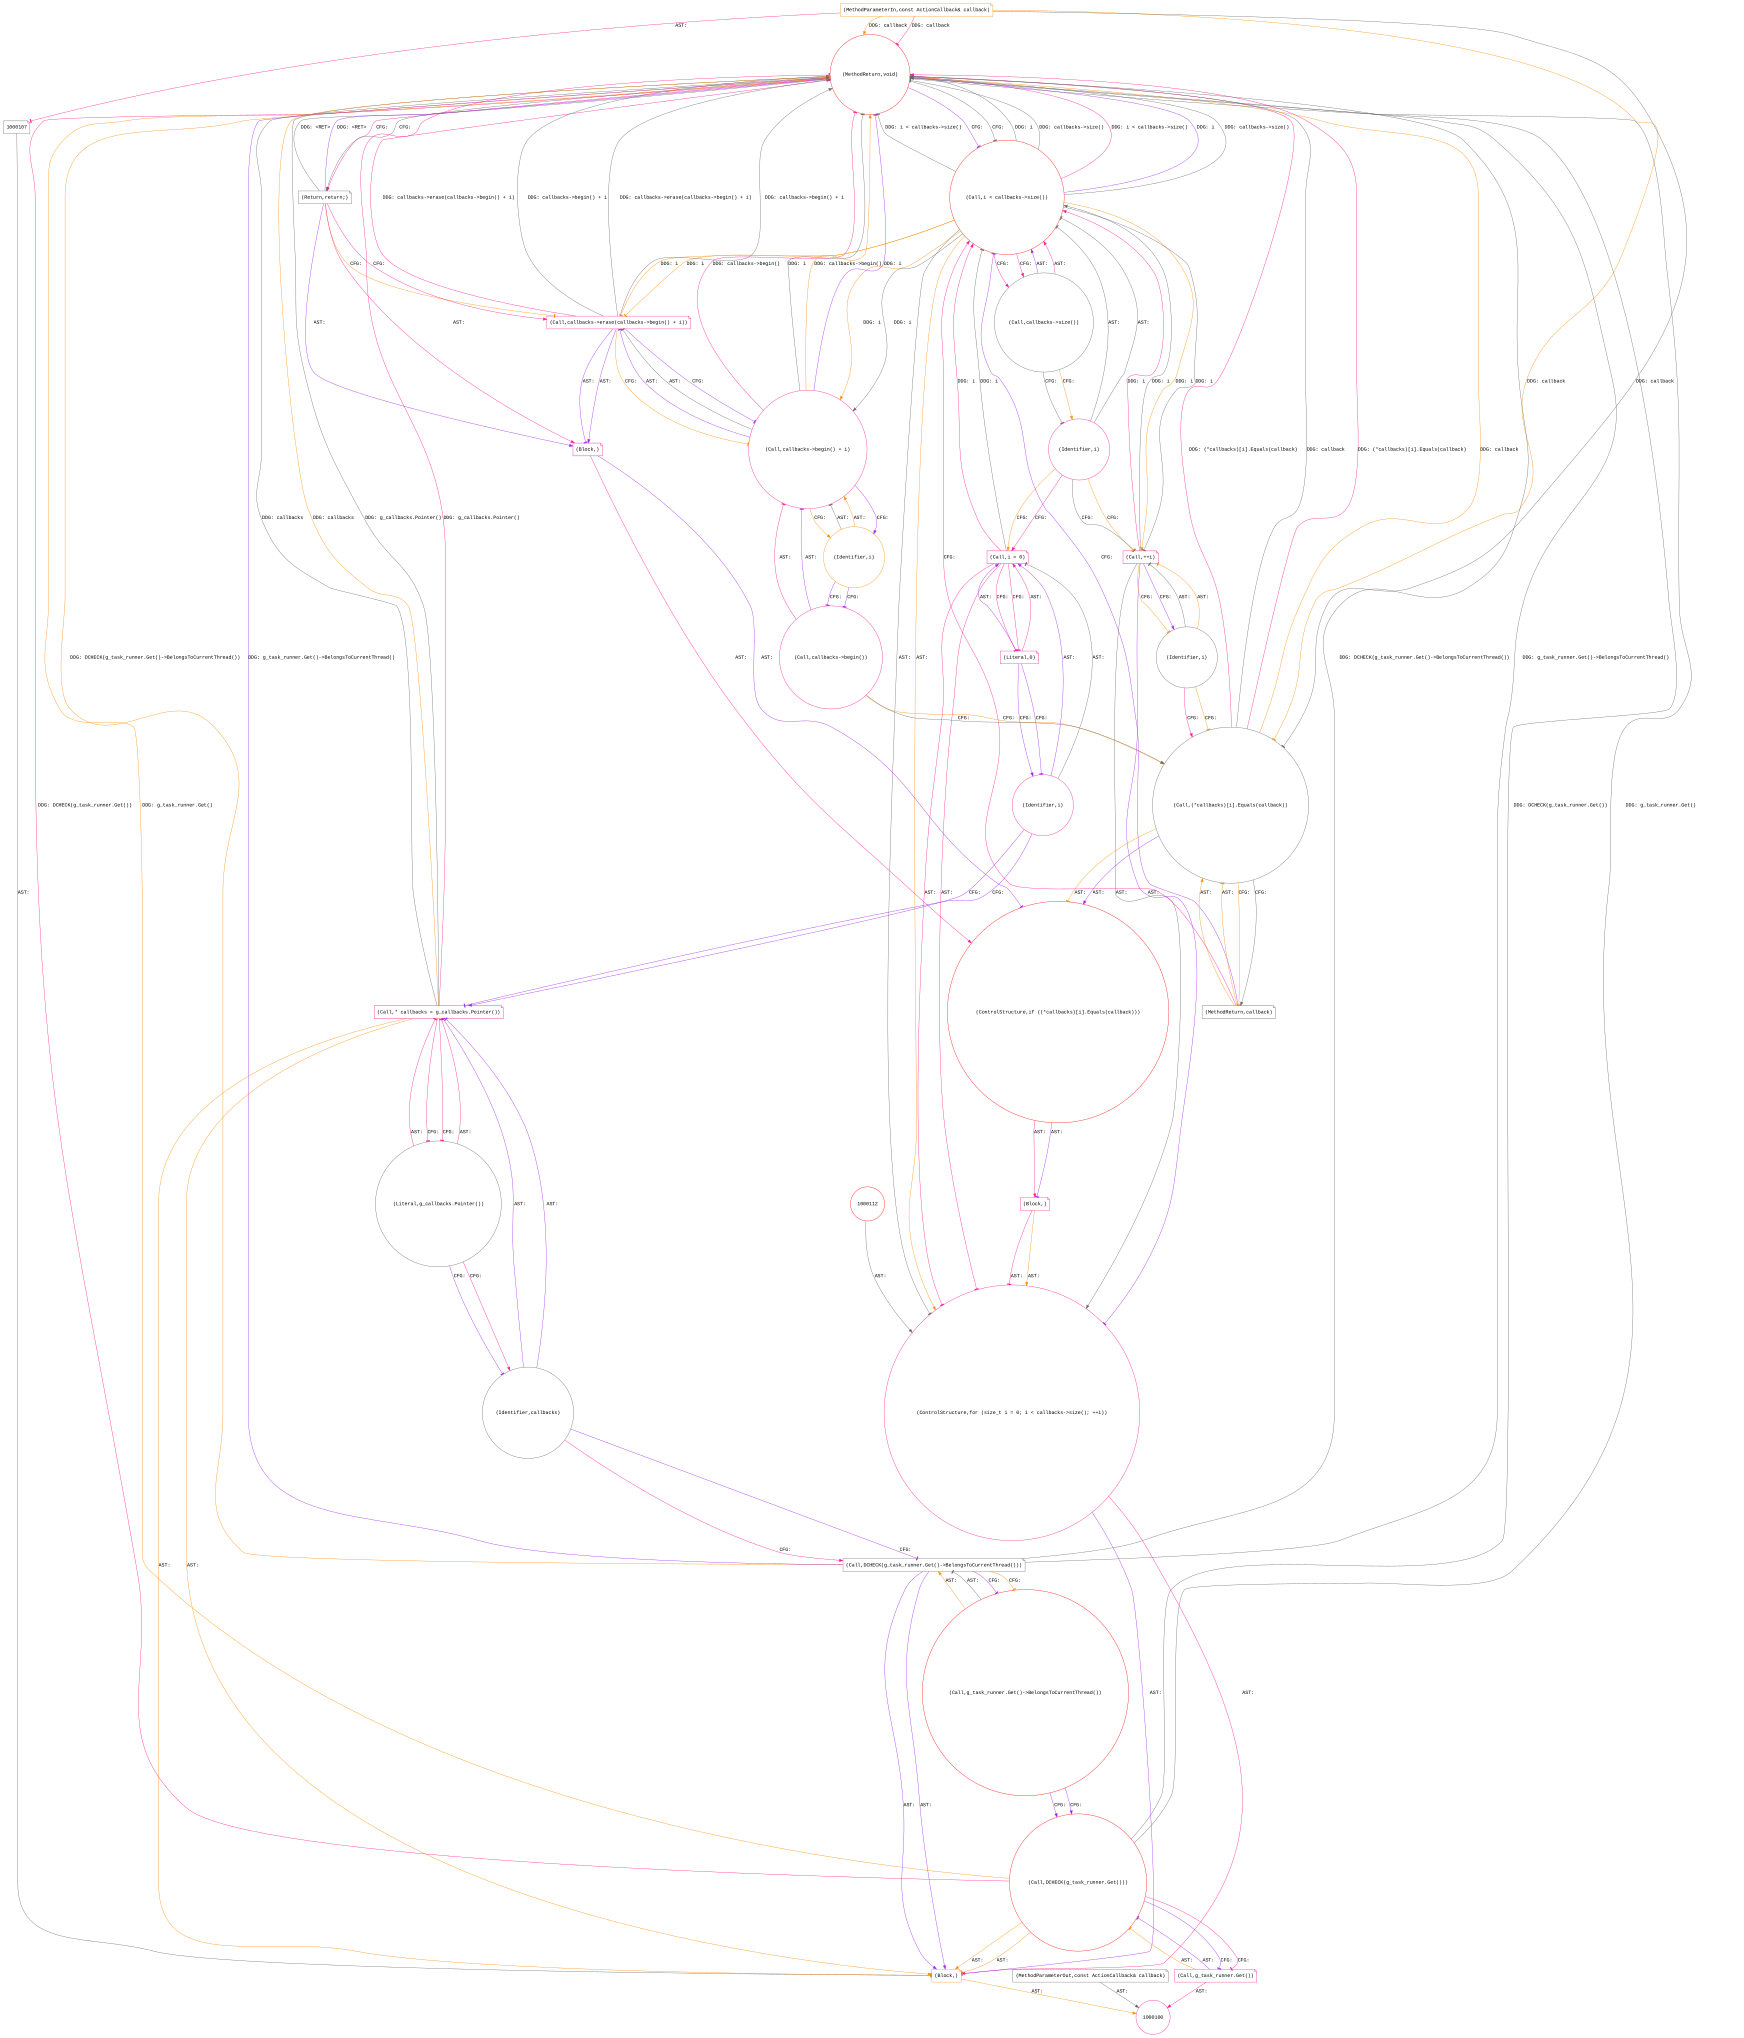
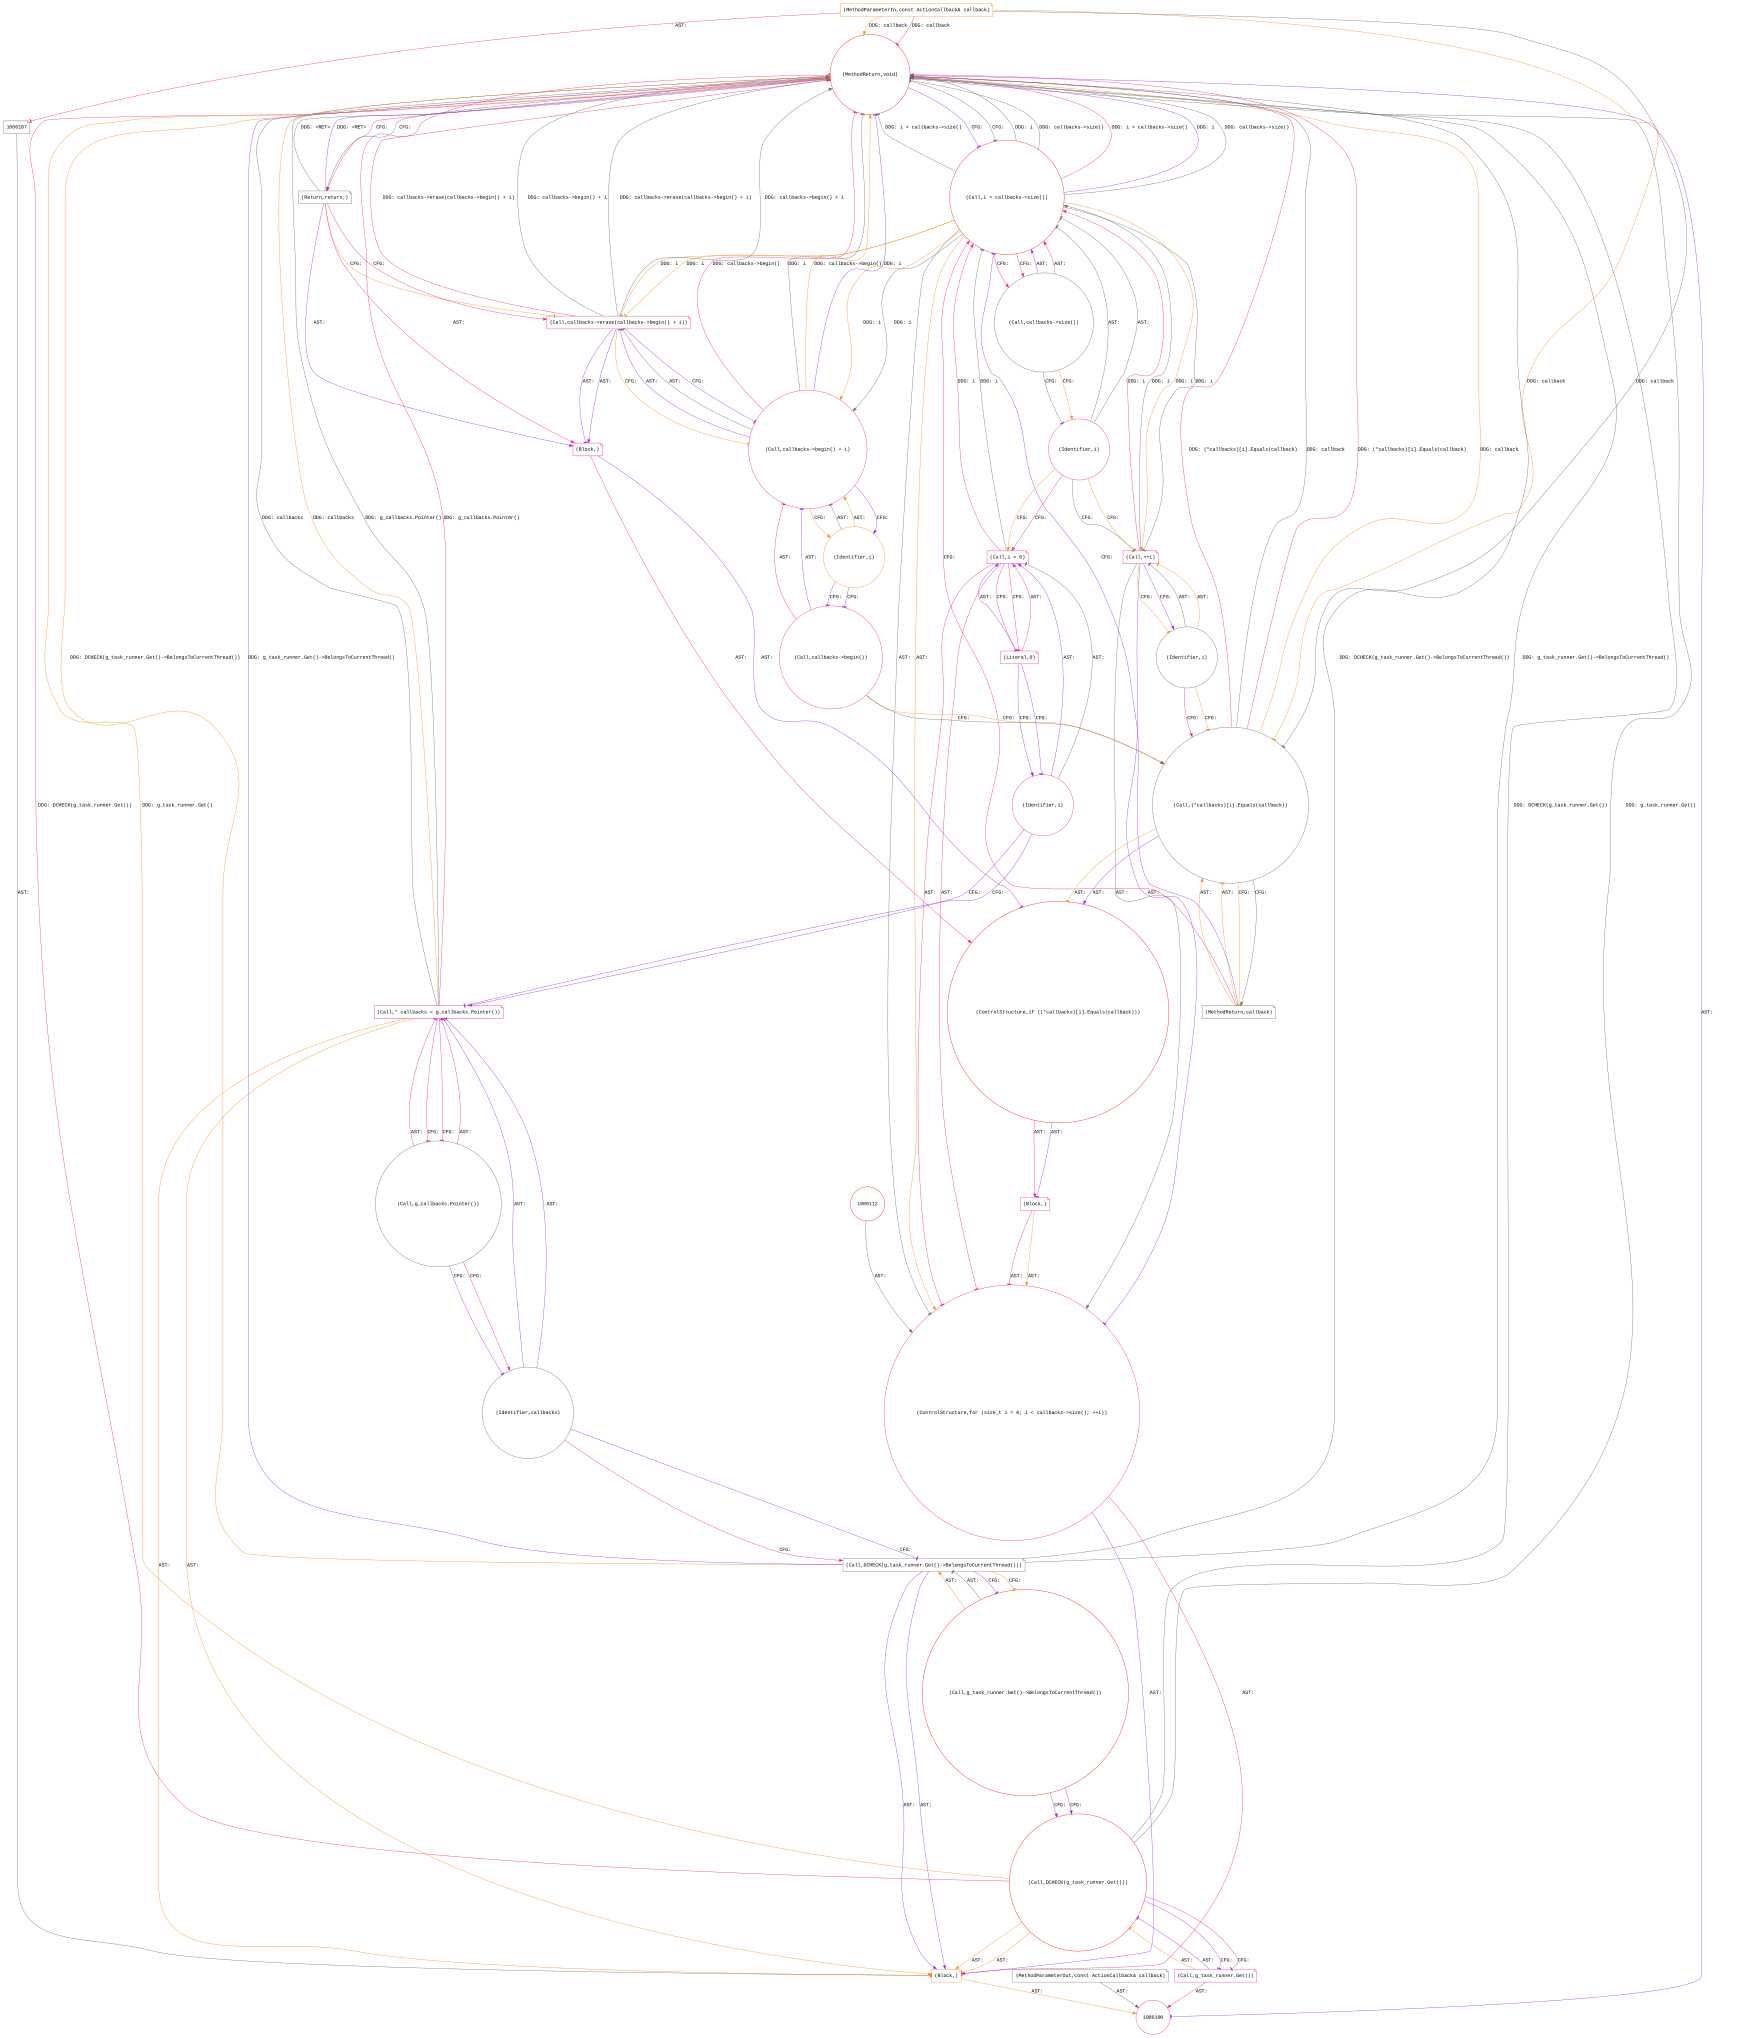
edge "(MethodReturn,void)" -> "1000100": added, label "AST:"
node "(Literal,g_callbacks.Pointer())": label "(Literal,g_callbacks.Pointer())" -> "(Call,g_callbacks.Pointer())"
